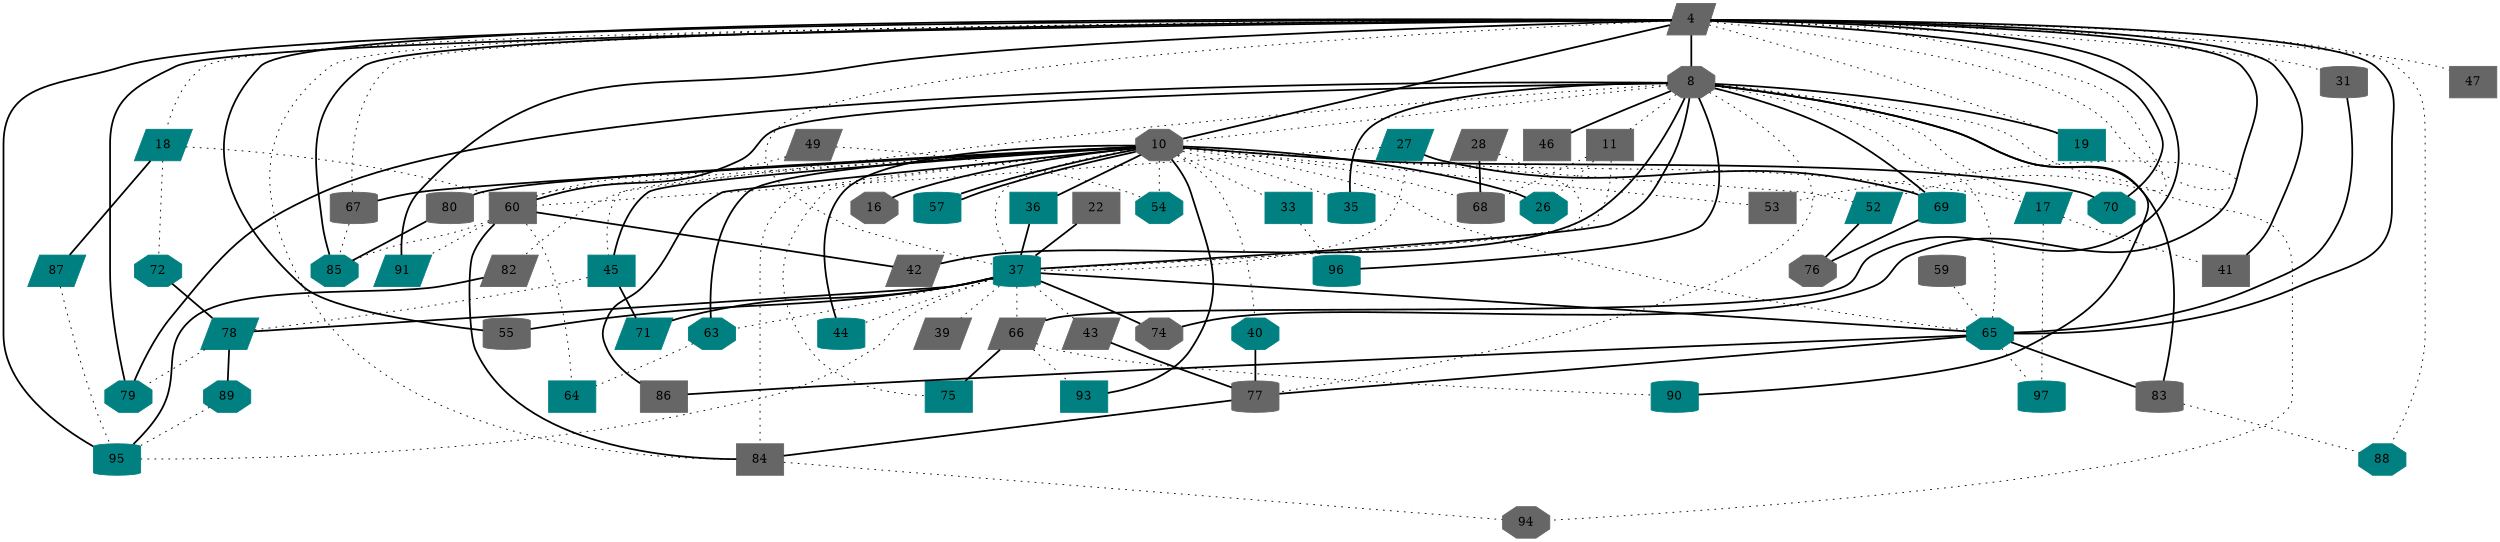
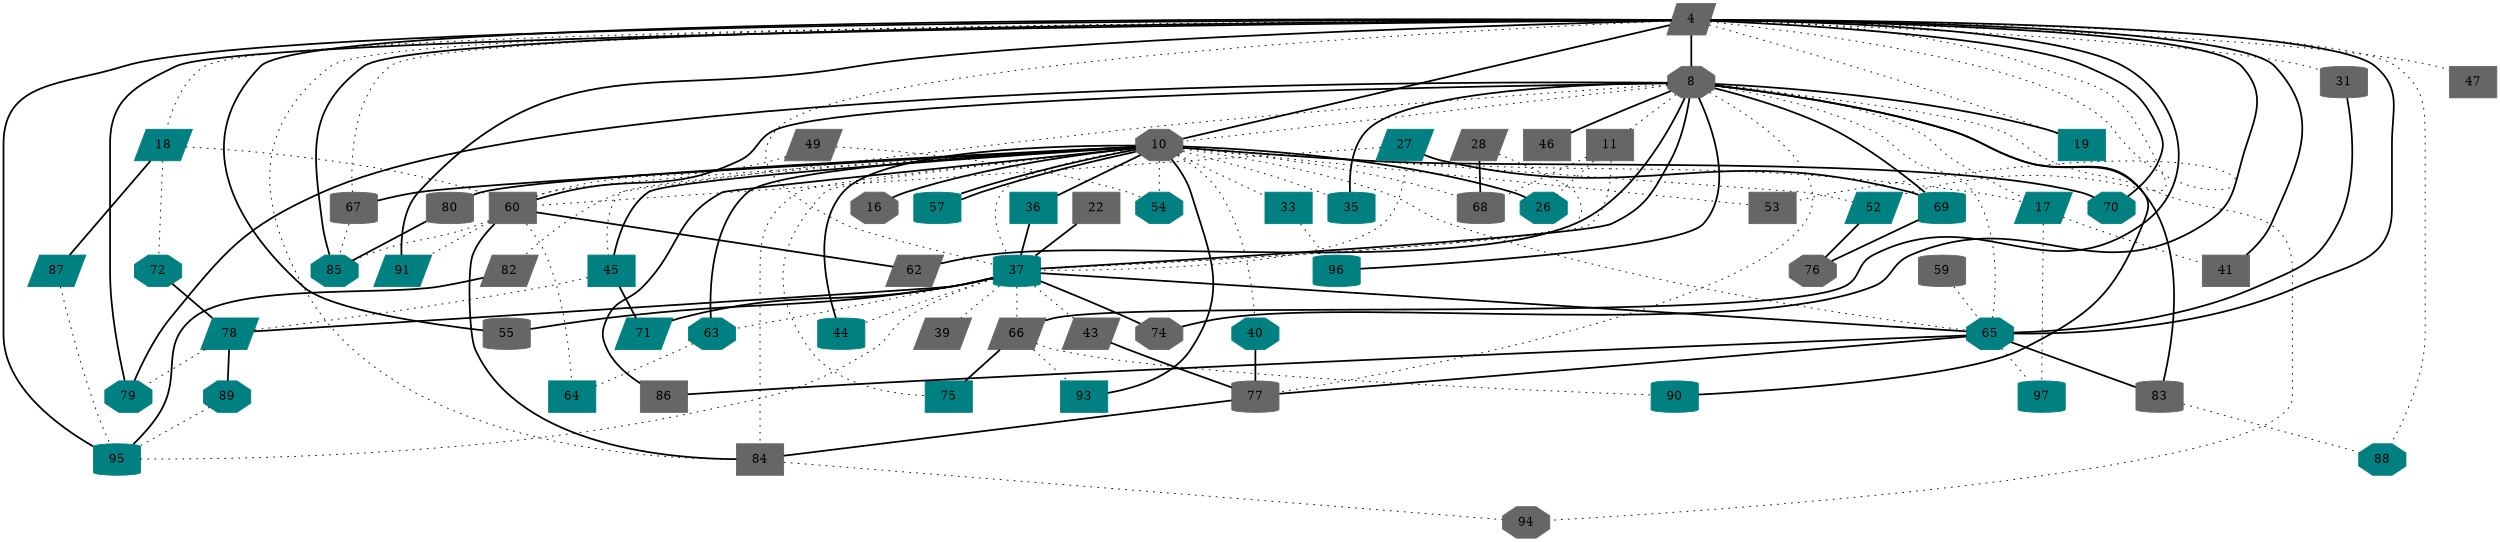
node "42": label "42" -> "62"
